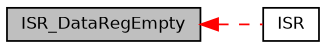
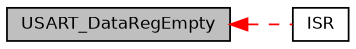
node "ISR_DataRegEmpty": label "ISR_DataRegEmpty" -> "USART_DataRegEmpty"
